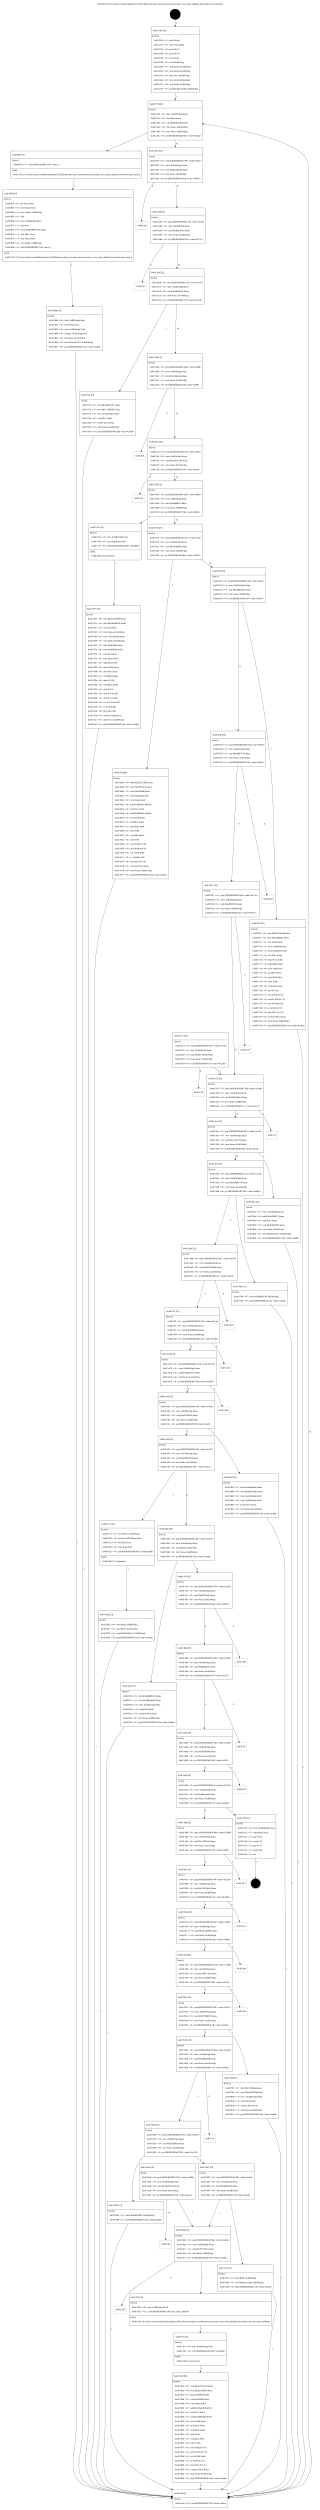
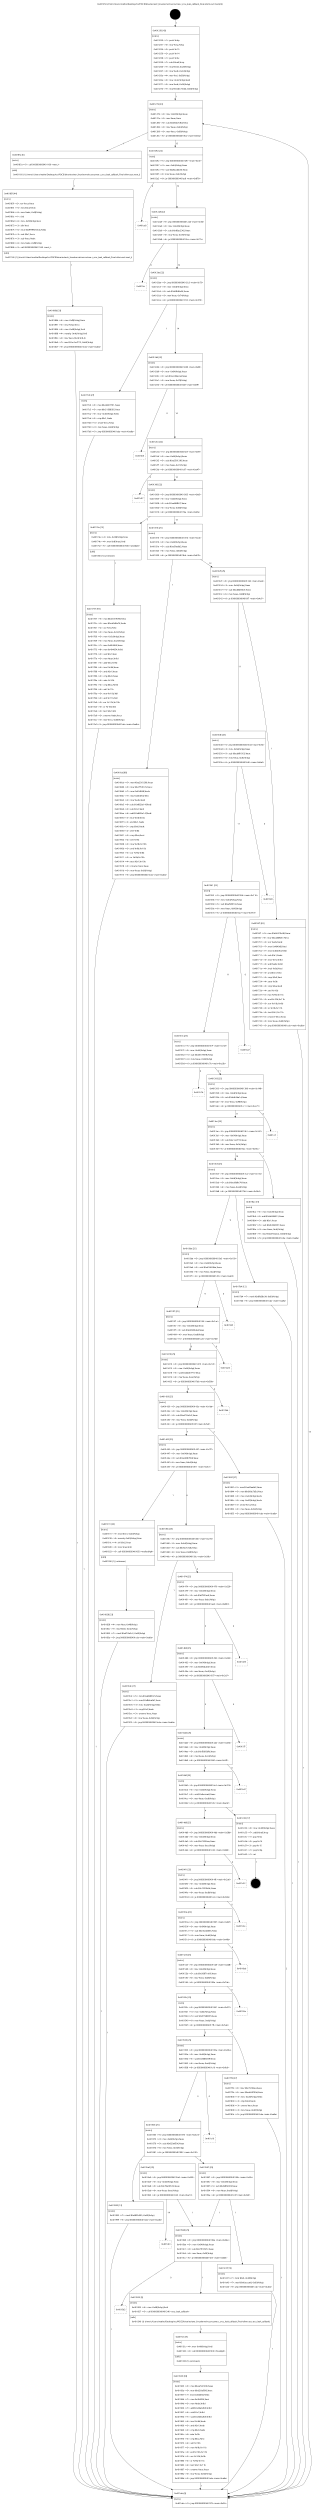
edge "0x401361 [25]" -> "0x401393 [25]": now "0x401361 [25]" -> "0x40137a [25]"
